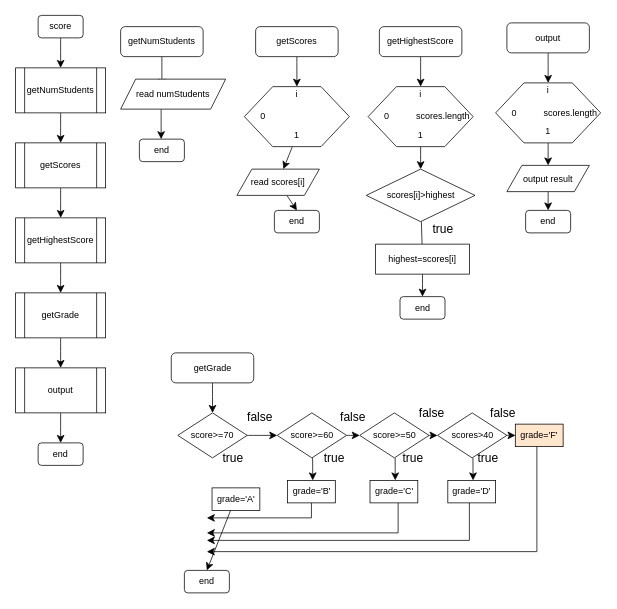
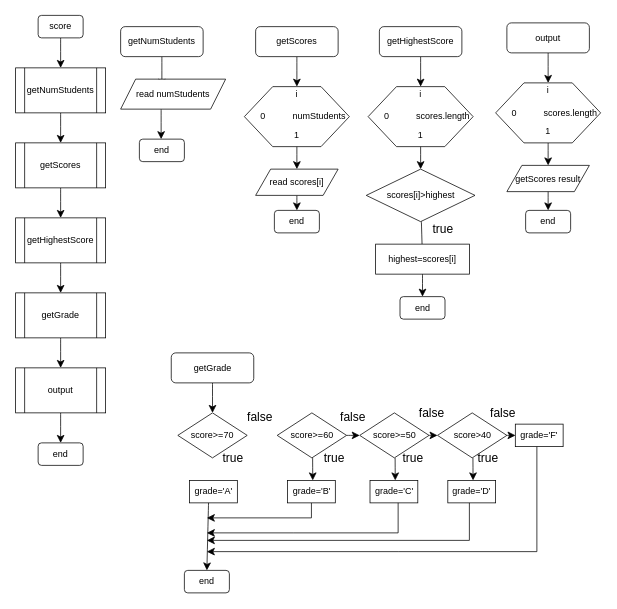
node "numStudents": added
node "output result": label "output result" -> "getScores result"
node "read scores[i]": moved (278, 182) -> (297, 182)
edge "score>=70" -> "score>=60": removed
node "scores>40": label "scores>40" -> "score>40"
node "grade='F'": fillcolor #ffe6cc -> #ffffff
node "grade='A'": moved (236, 499) -> (213, 492)
